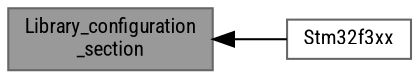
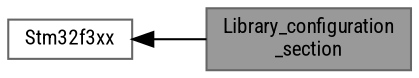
edge "Stm32f3xx" -> "Library_configuration _section": reversed
